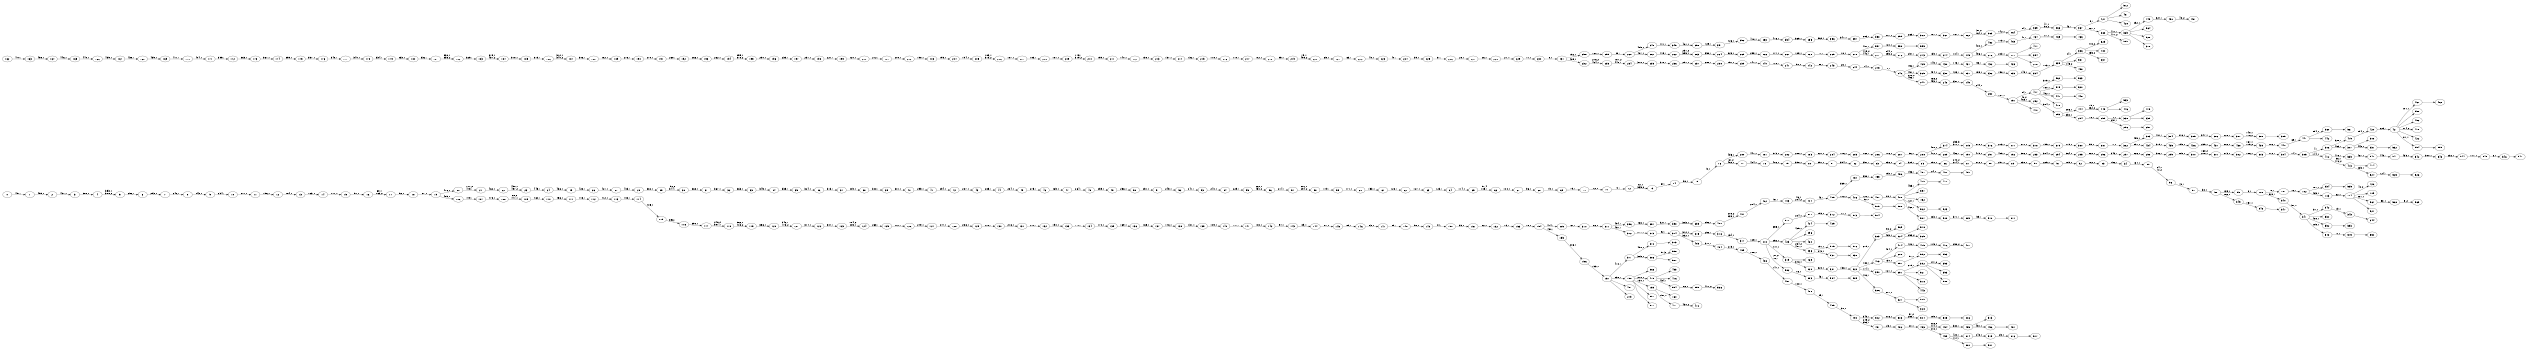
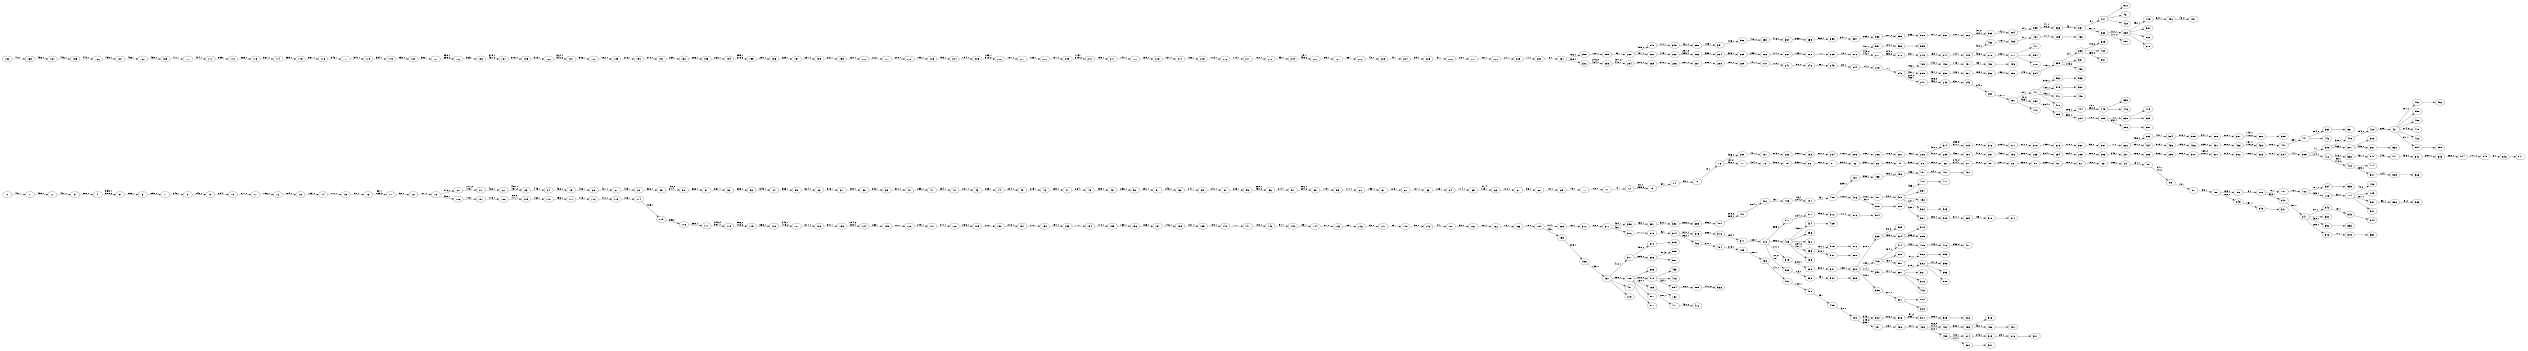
edge "319" -> "469": now "423" -> "469"
